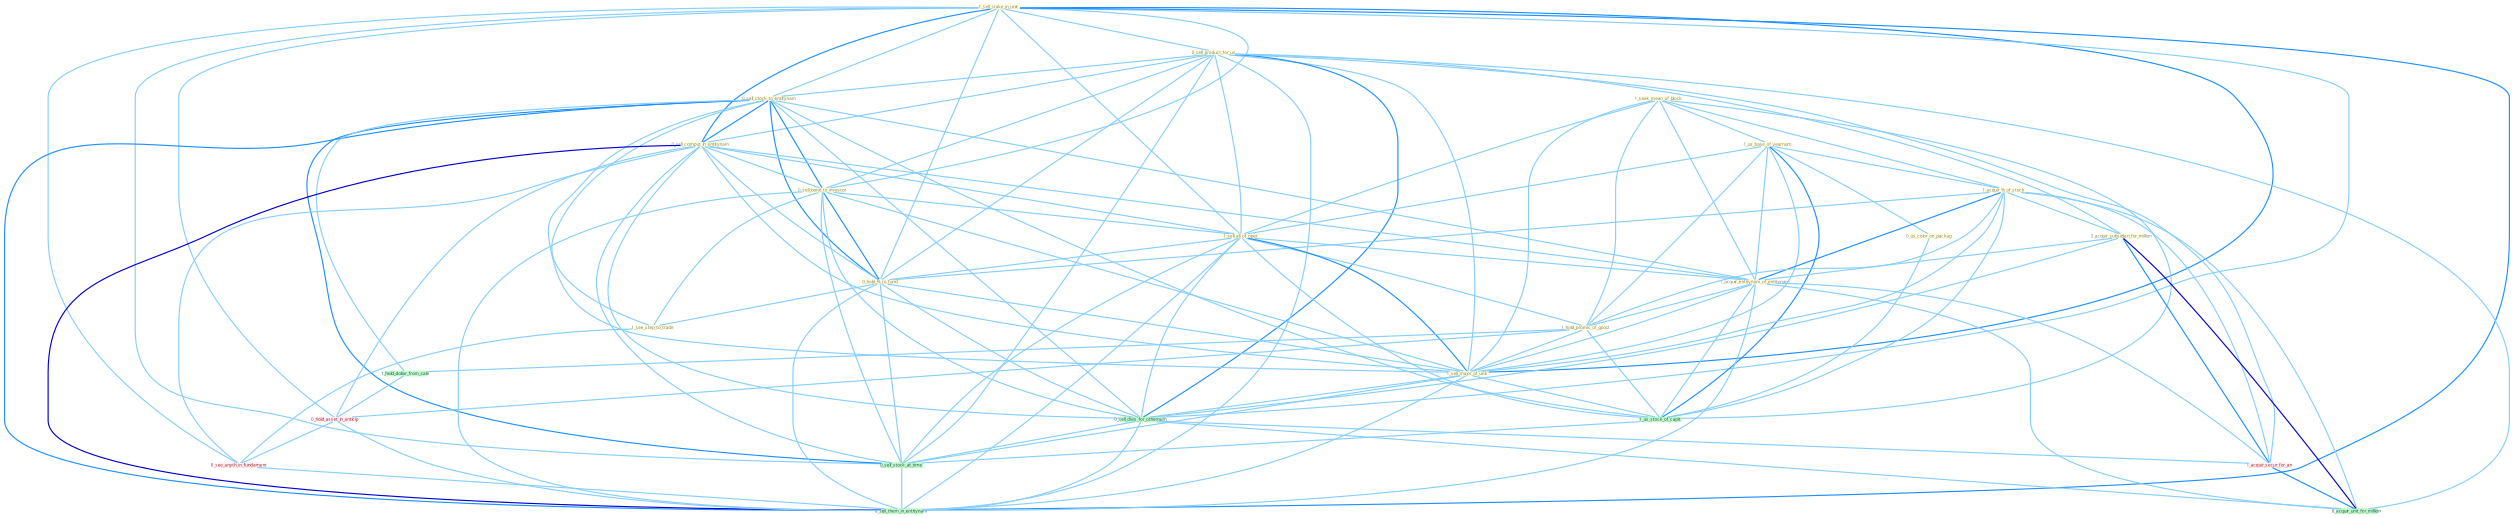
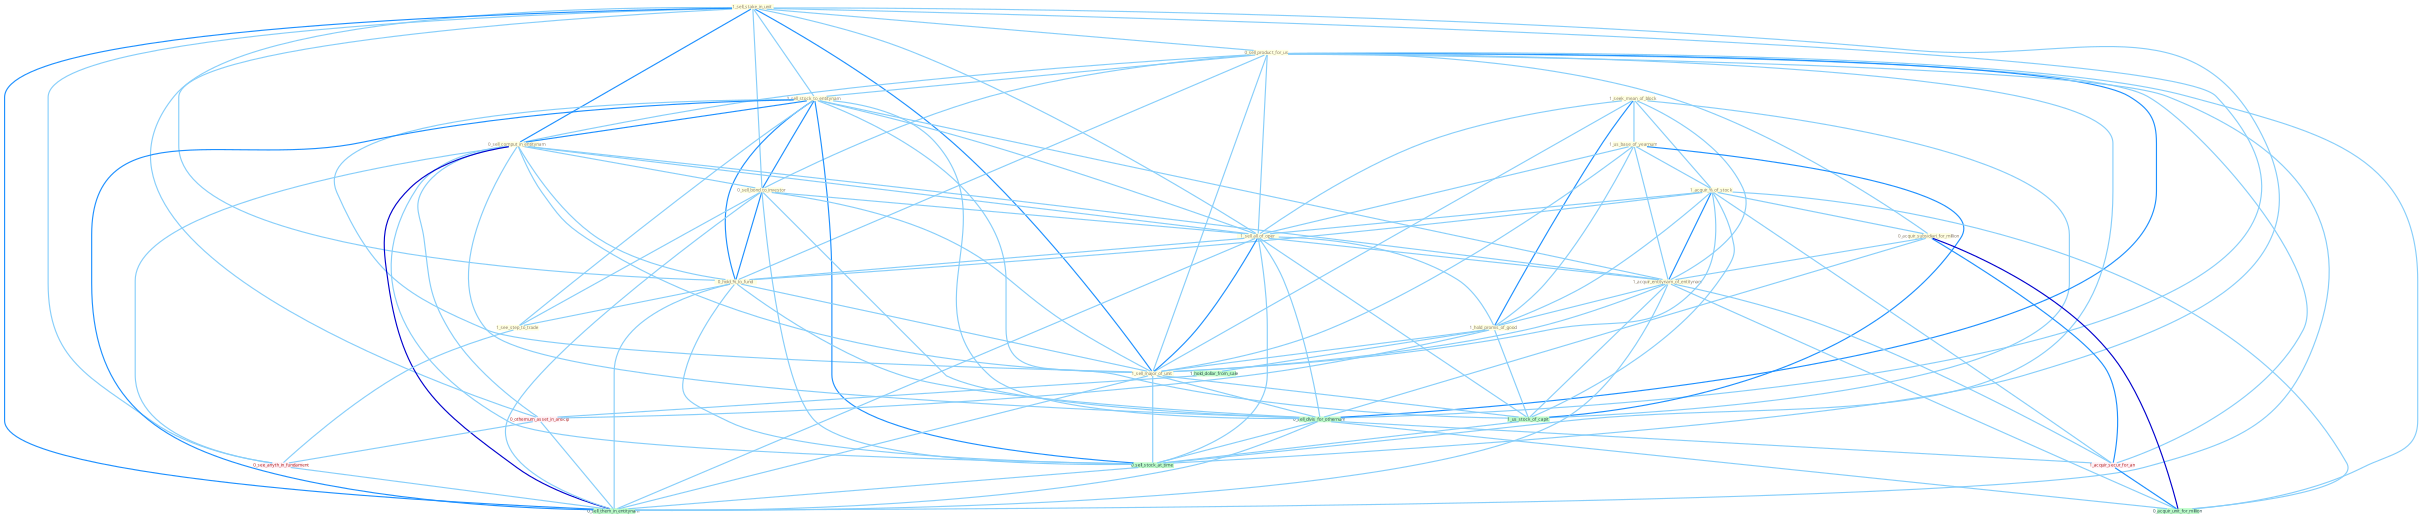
edge "0_sell_stock_to_entitynam" -- "1_hold_dollar_from_sale": now "0_sell_stock_to_entitynam" -- "1_sell_all_of_oper"
edge "1_seek_mean_of_block" -- "1_hold_promis_of_good": color #87cefa -> #1e90ff
edge "1_acquir_%_of_stock" -- "1_sell_all_of_oper": added
node "0_us_color_on_packag": removed
node "0_hold_asset_in_anticip": label "0_hold_asset_in_anticip" -> "0_othernum_asset_in_anticip"
